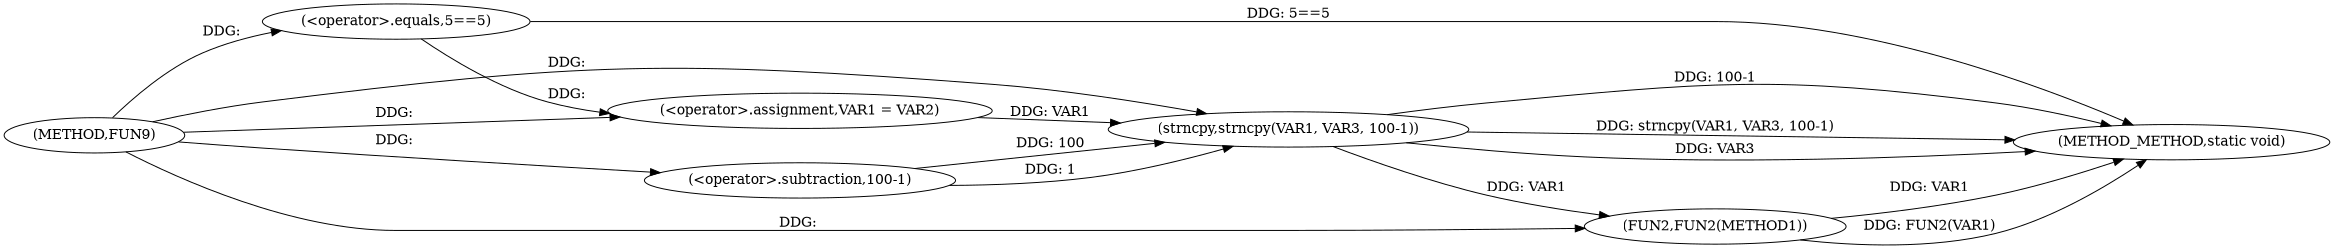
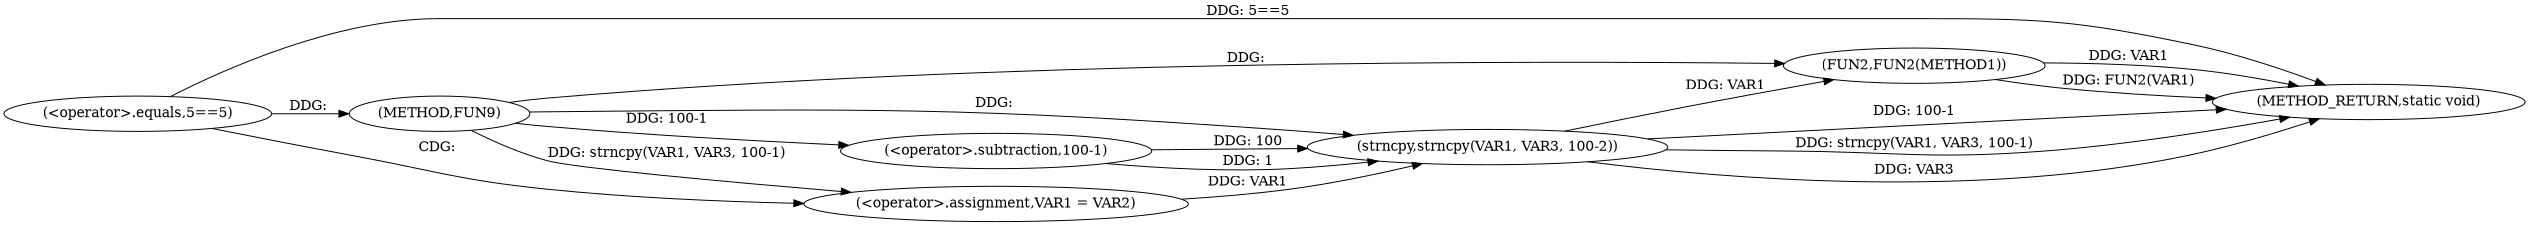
edge "(METHOD,FUN9)" -> "(<operator>.equals,5==5)": reversed
edge "(<operator>.equals,5==5)" -> "(<operator>.assignment,VAR1 = VAR2)": label "DDG: " -> "CDG: "
edge "(METHOD,FUN9)" -> "(<operator>.assignment,VAR1 = VAR2)": label "DDG: " -> "DDG: strncpy(VAR1, VAR3, 100-1)"
node "(strncpy,strncpy(VAR1, VAR3, 100-1))": label "(strncpy,strncpy(VAR1, VAR3, 100-1))" -> "(strncpy,strncpy(VAR1, VAR3, 100-2))"
edge "(METHOD,FUN9)" -> "(<operator>.subtraction,100-1)": label "DDG: " -> "DDG: 100-1"
node "(METHOD_METHOD,static void)": label "(METHOD_METHOD,static void)" -> "(METHOD_RETURN,static void)"
